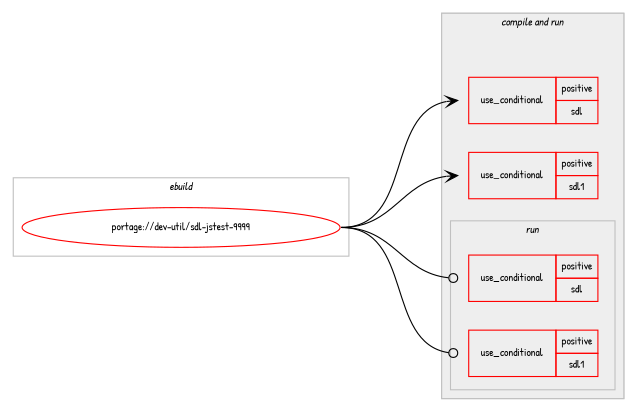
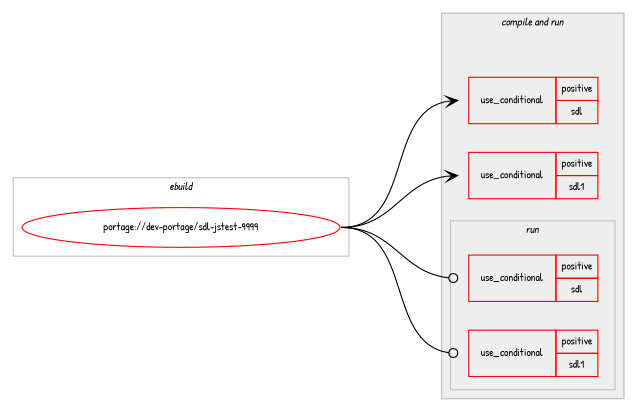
node "portage://dev-util/sdl-jstest-9999": label "portage://dev-util/sdl-jstest-9999" -> "portage://dev-portage/sdl-jstest-9999"
